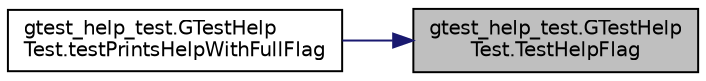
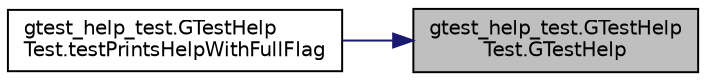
node "gtest_help_test.GTestHelp Test.TestHelpFlag": label "gtest_help_test.GTestHelp Test.TestHelpFlag" -> "gtest_help_test.GTestHelp Test.GTestHelp"
